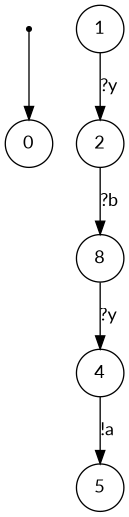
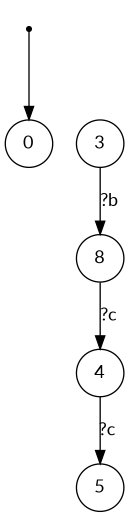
node "1": removed
node "2": label "2" -> "3"
edge "8" -> "4": label "?y" -> "?c"
edge "4" -> "5": label "!a" -> "?c"
